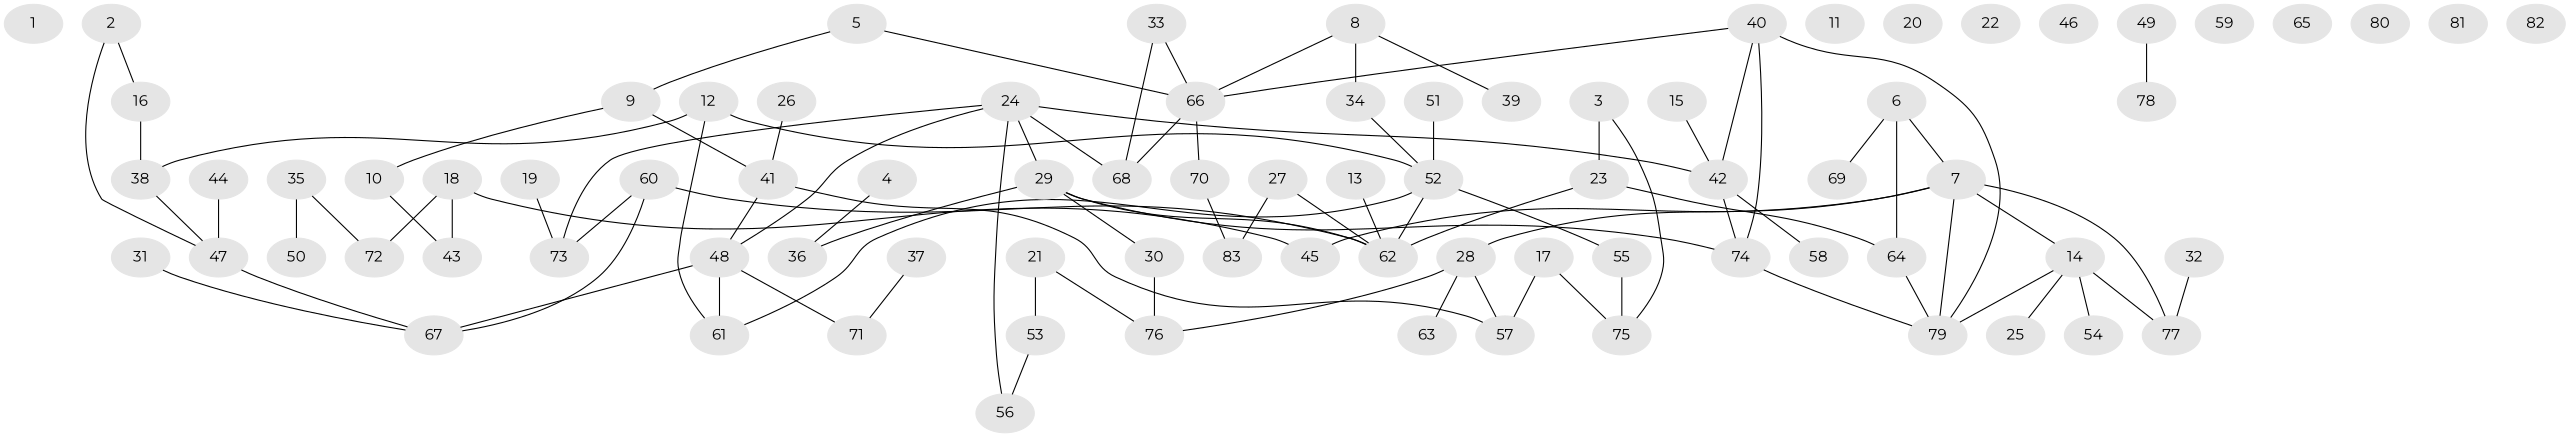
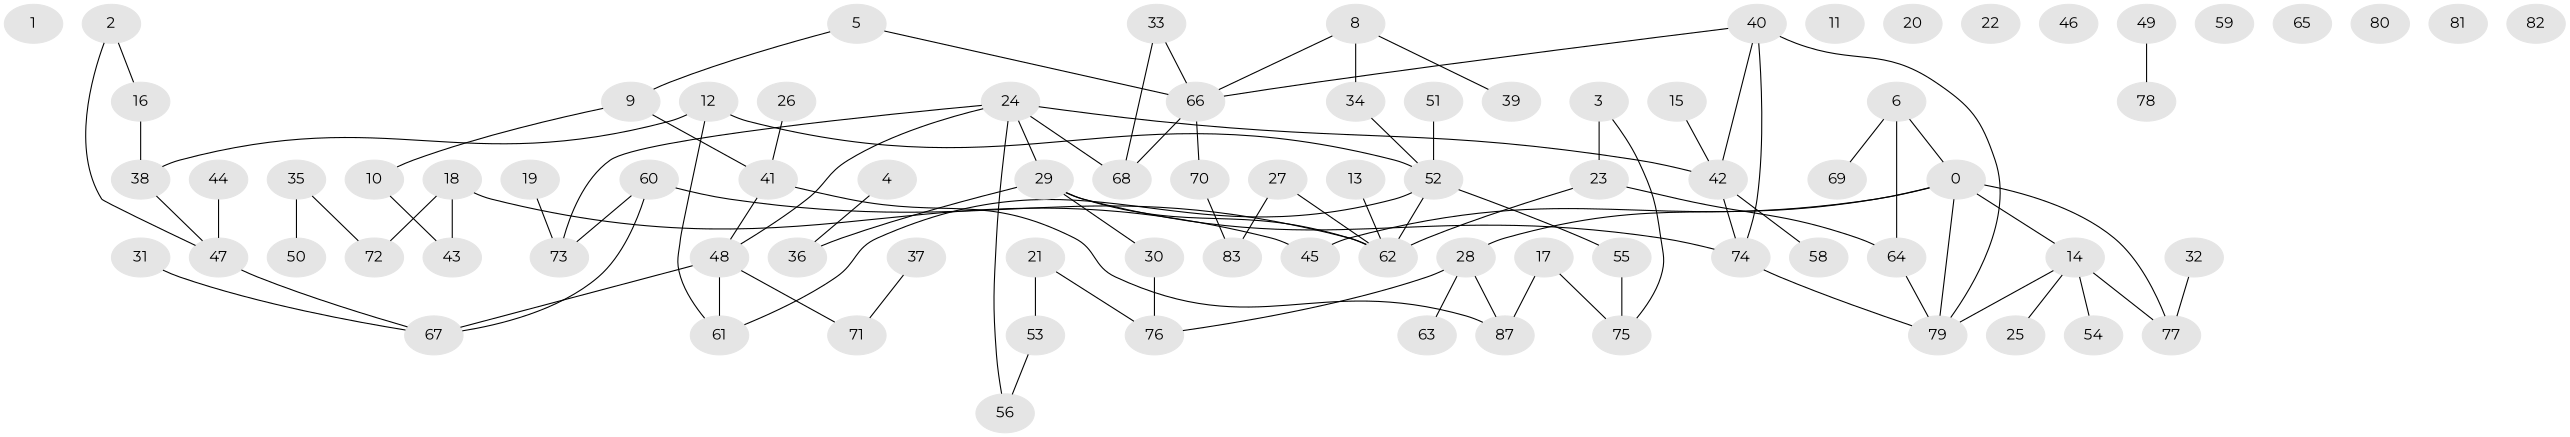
node "7": label "7" -> "0"
node "57": label "57" -> "87"
